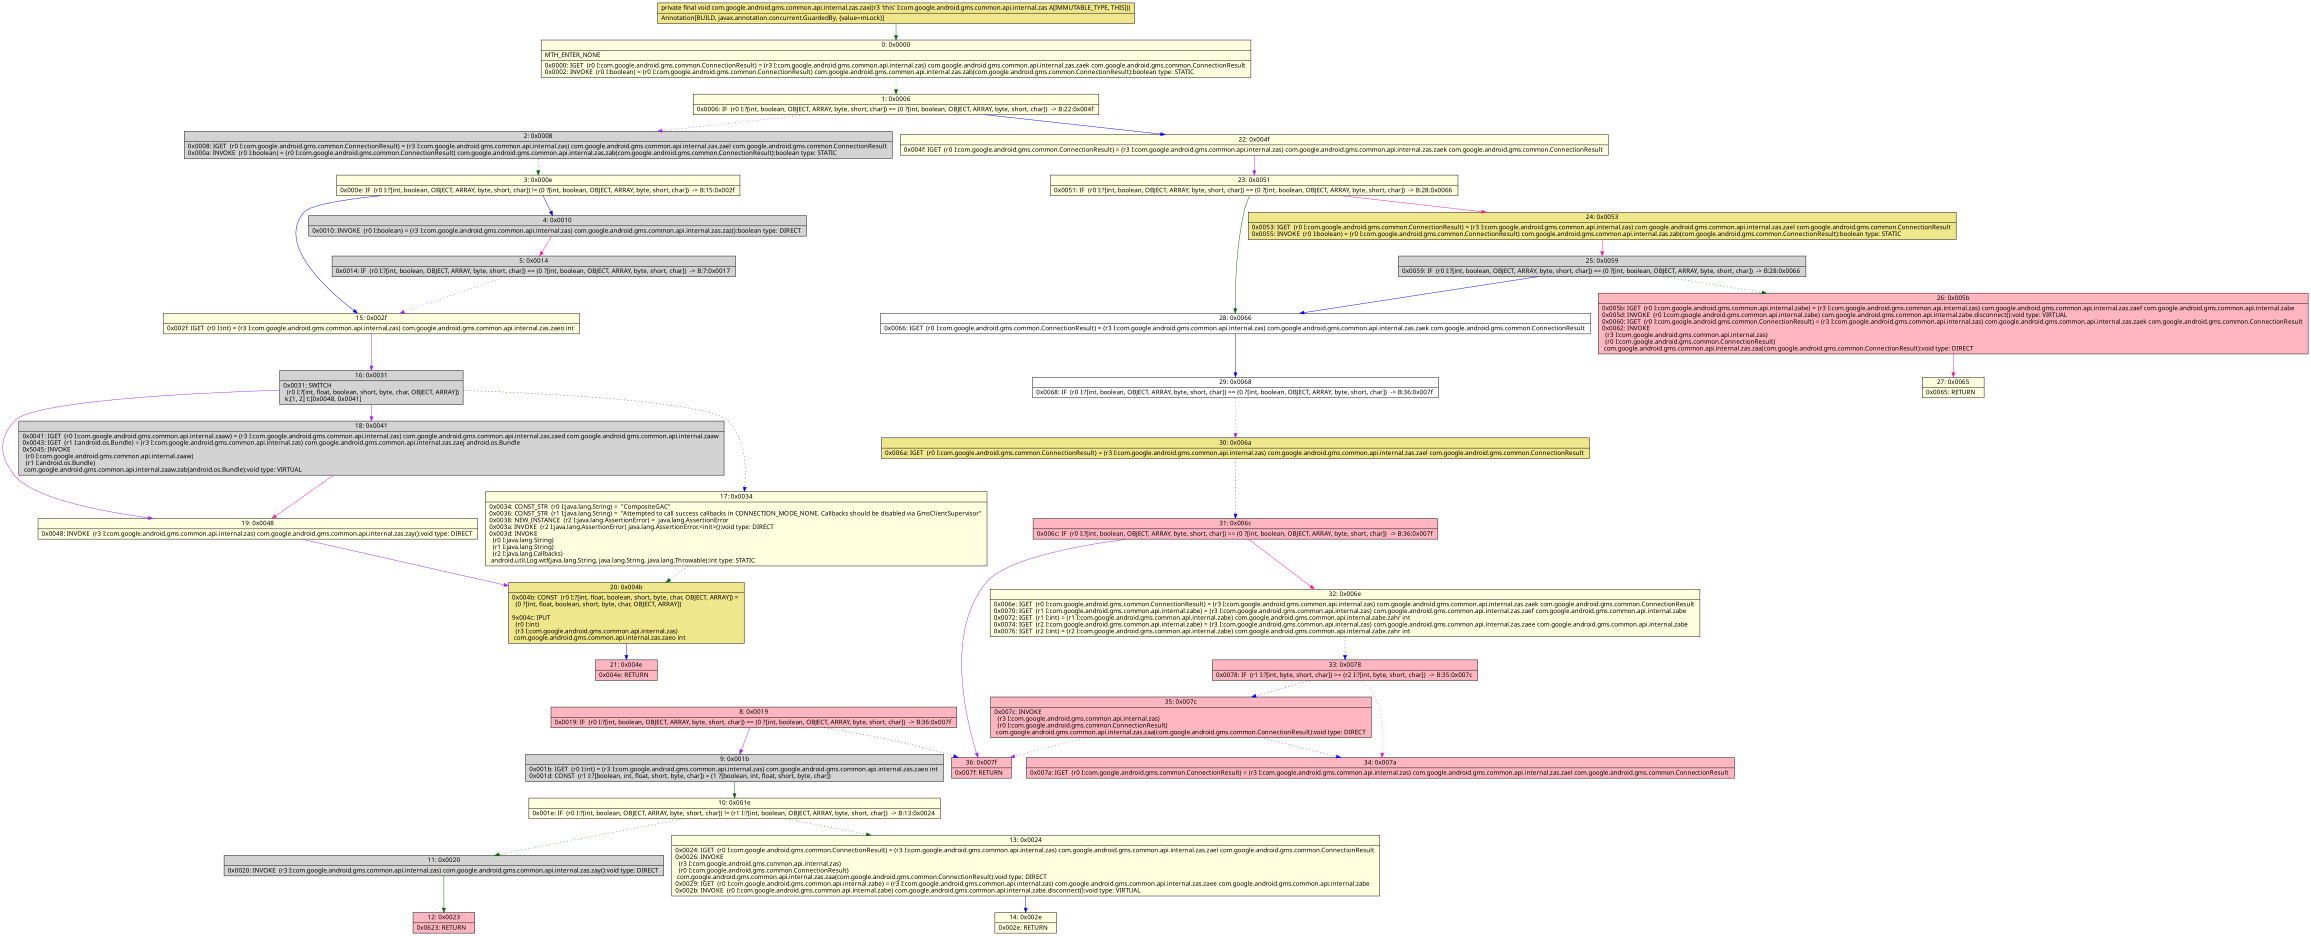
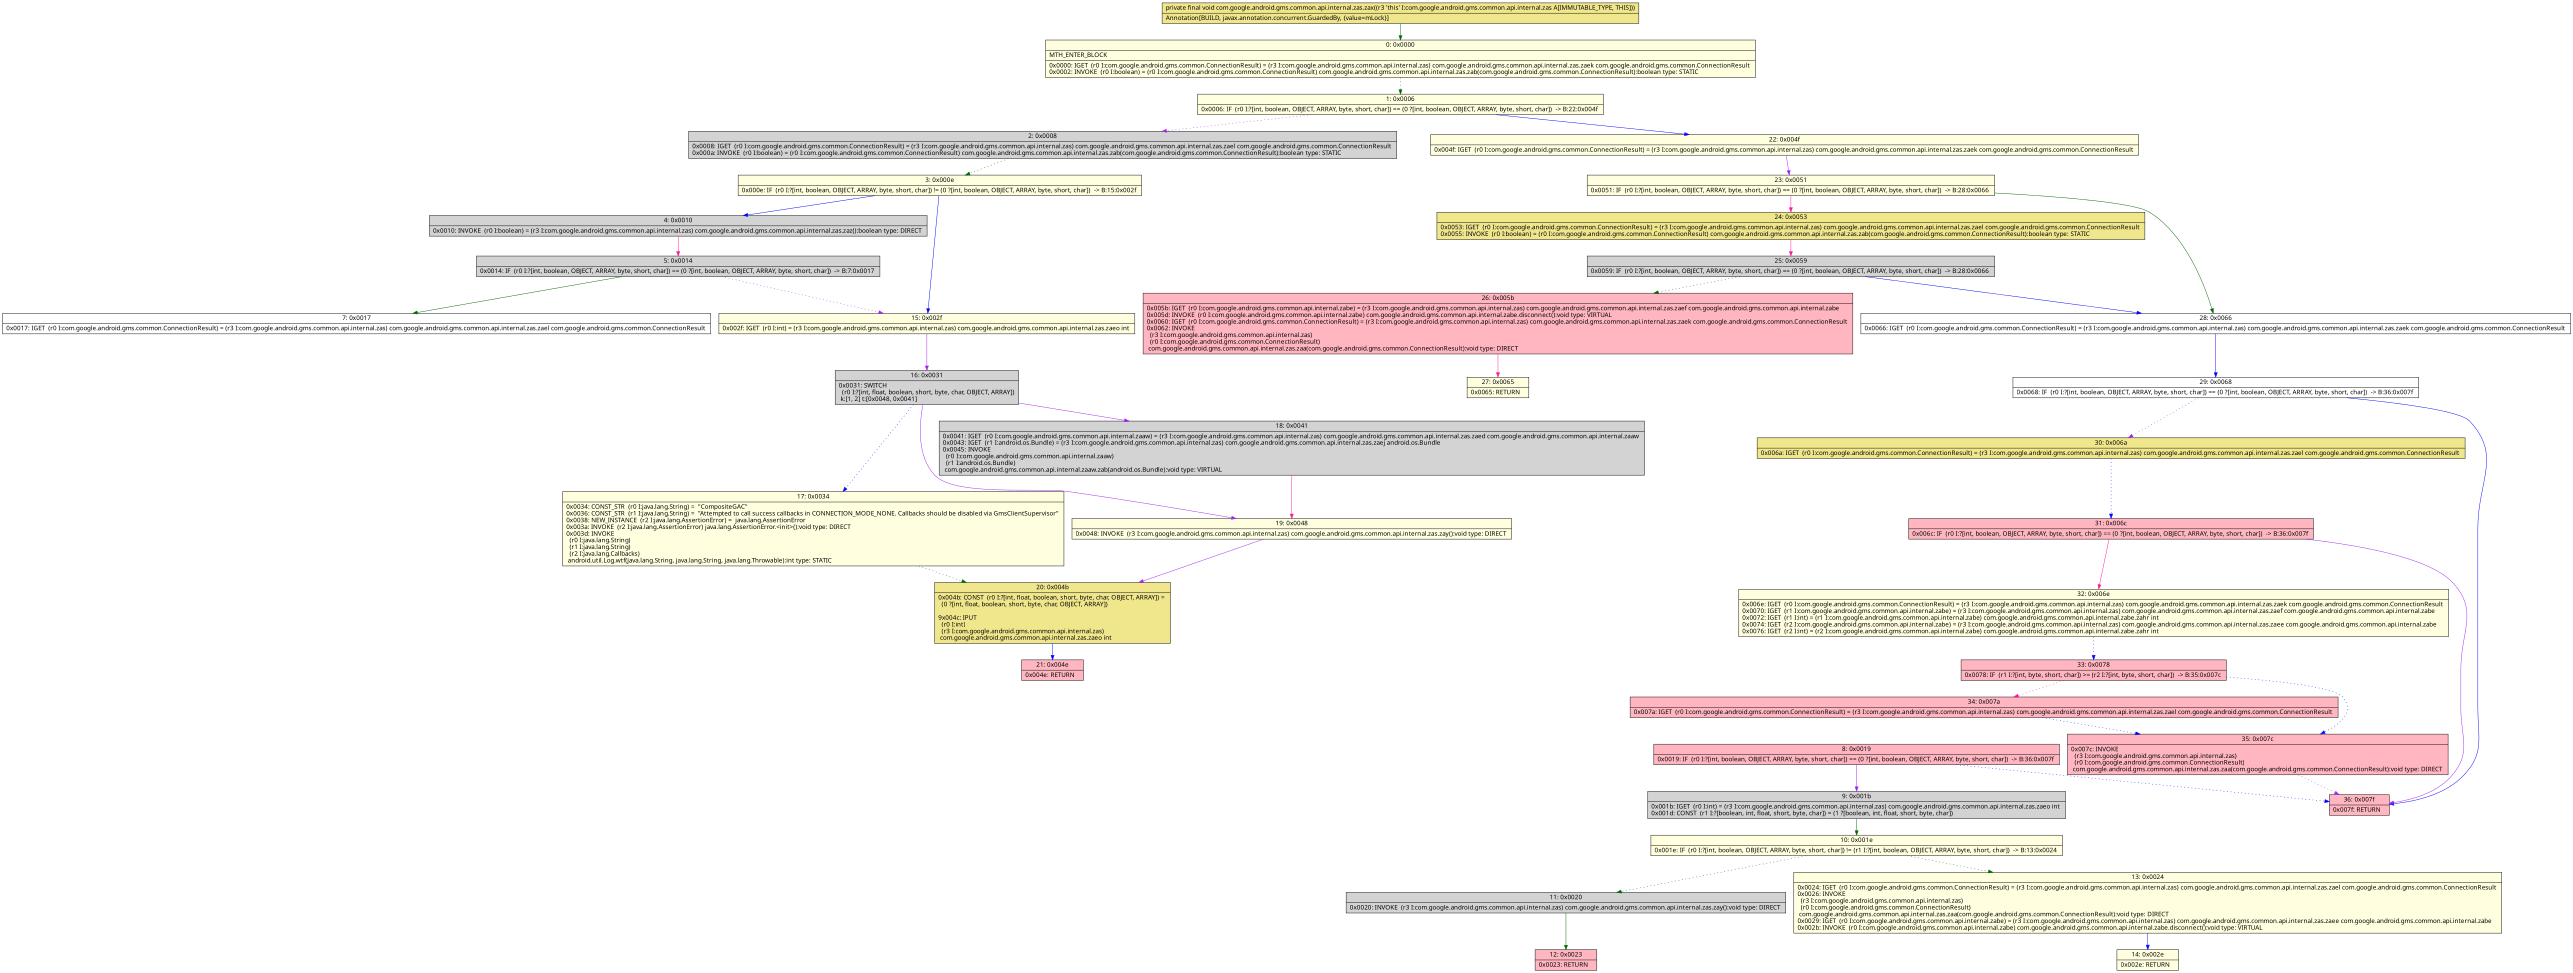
node "0: 0x0000": text "MTH_ENTER_NONE" -> "MTH_ENTER_BLOCK"
node "7: 0x0017": added
node "18: 0x0041": text "0x5045: INVOKE" -> "0x0045: INVOKE"
edge "29: 0x0068" -> "36: 0x007f": added
edge "35: 0x007c" -> "34: 0x007a": reversed
node "12: 0x0023": text "0x0623: RETURN" -> "0x0023: RETURN"
